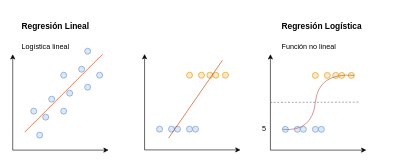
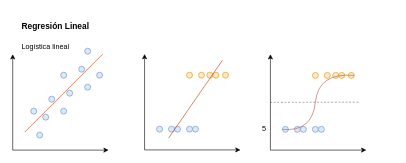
node "Regresión Logística Función no lineal": removed
